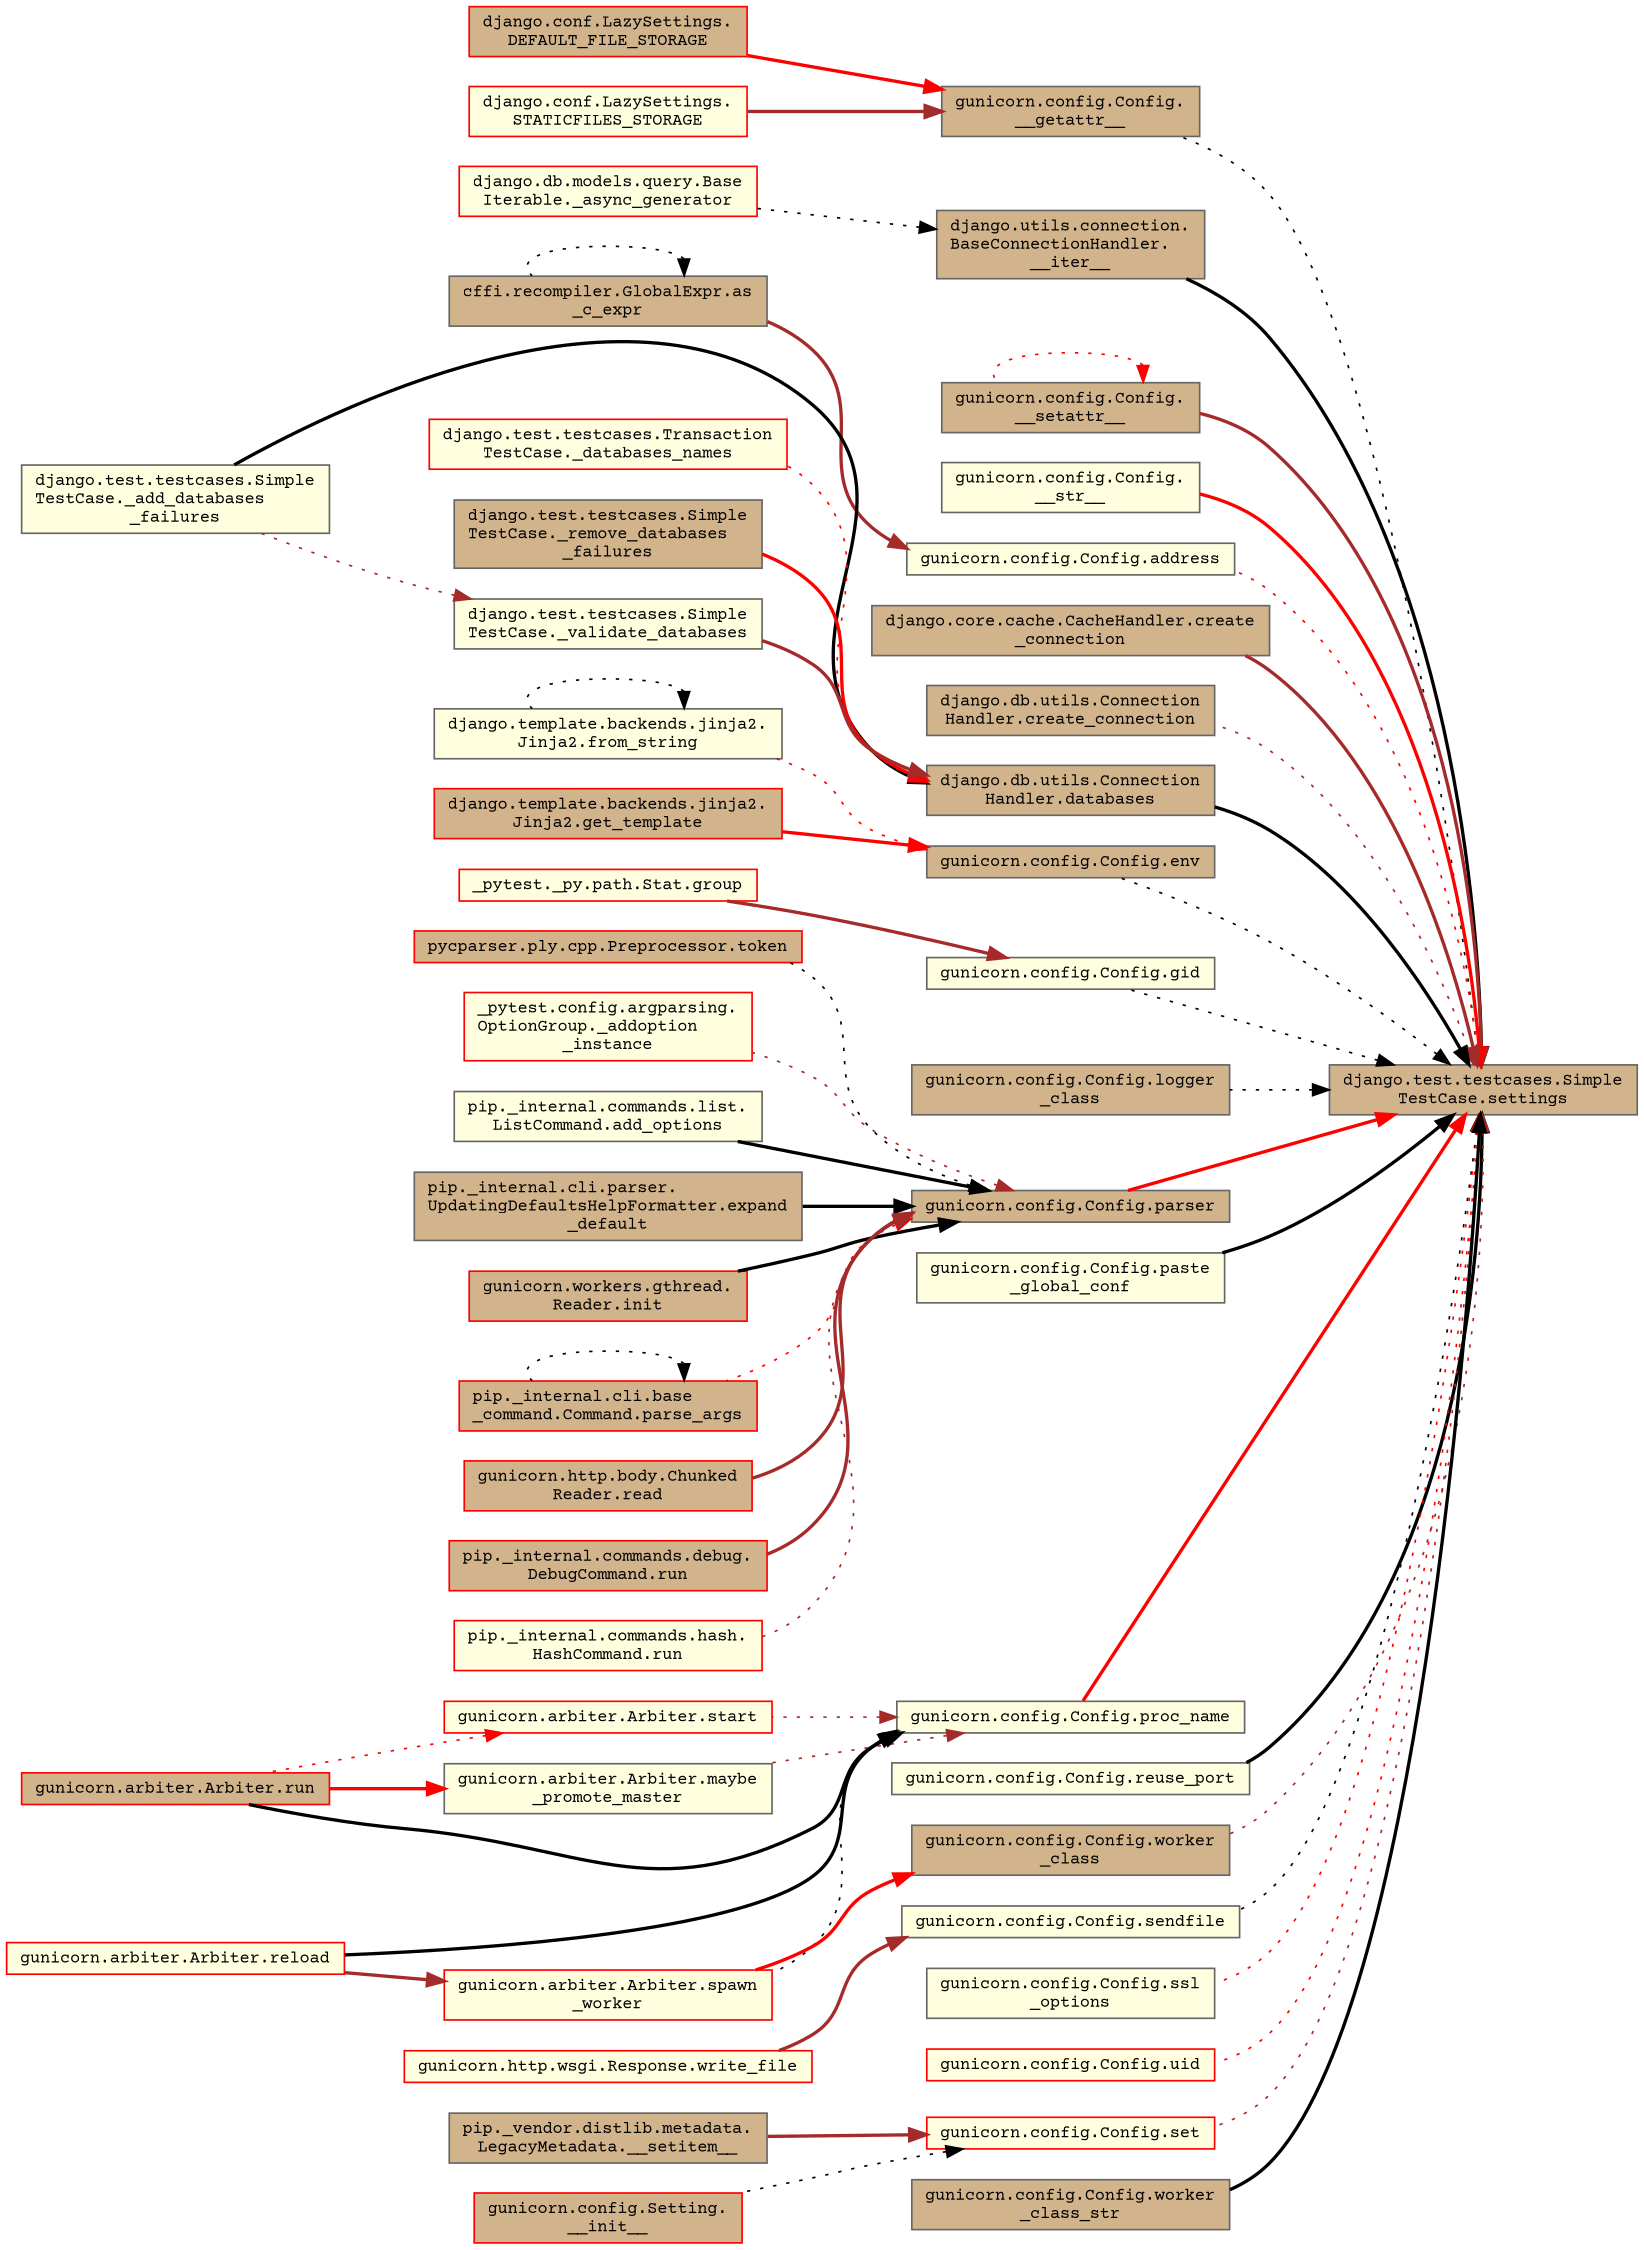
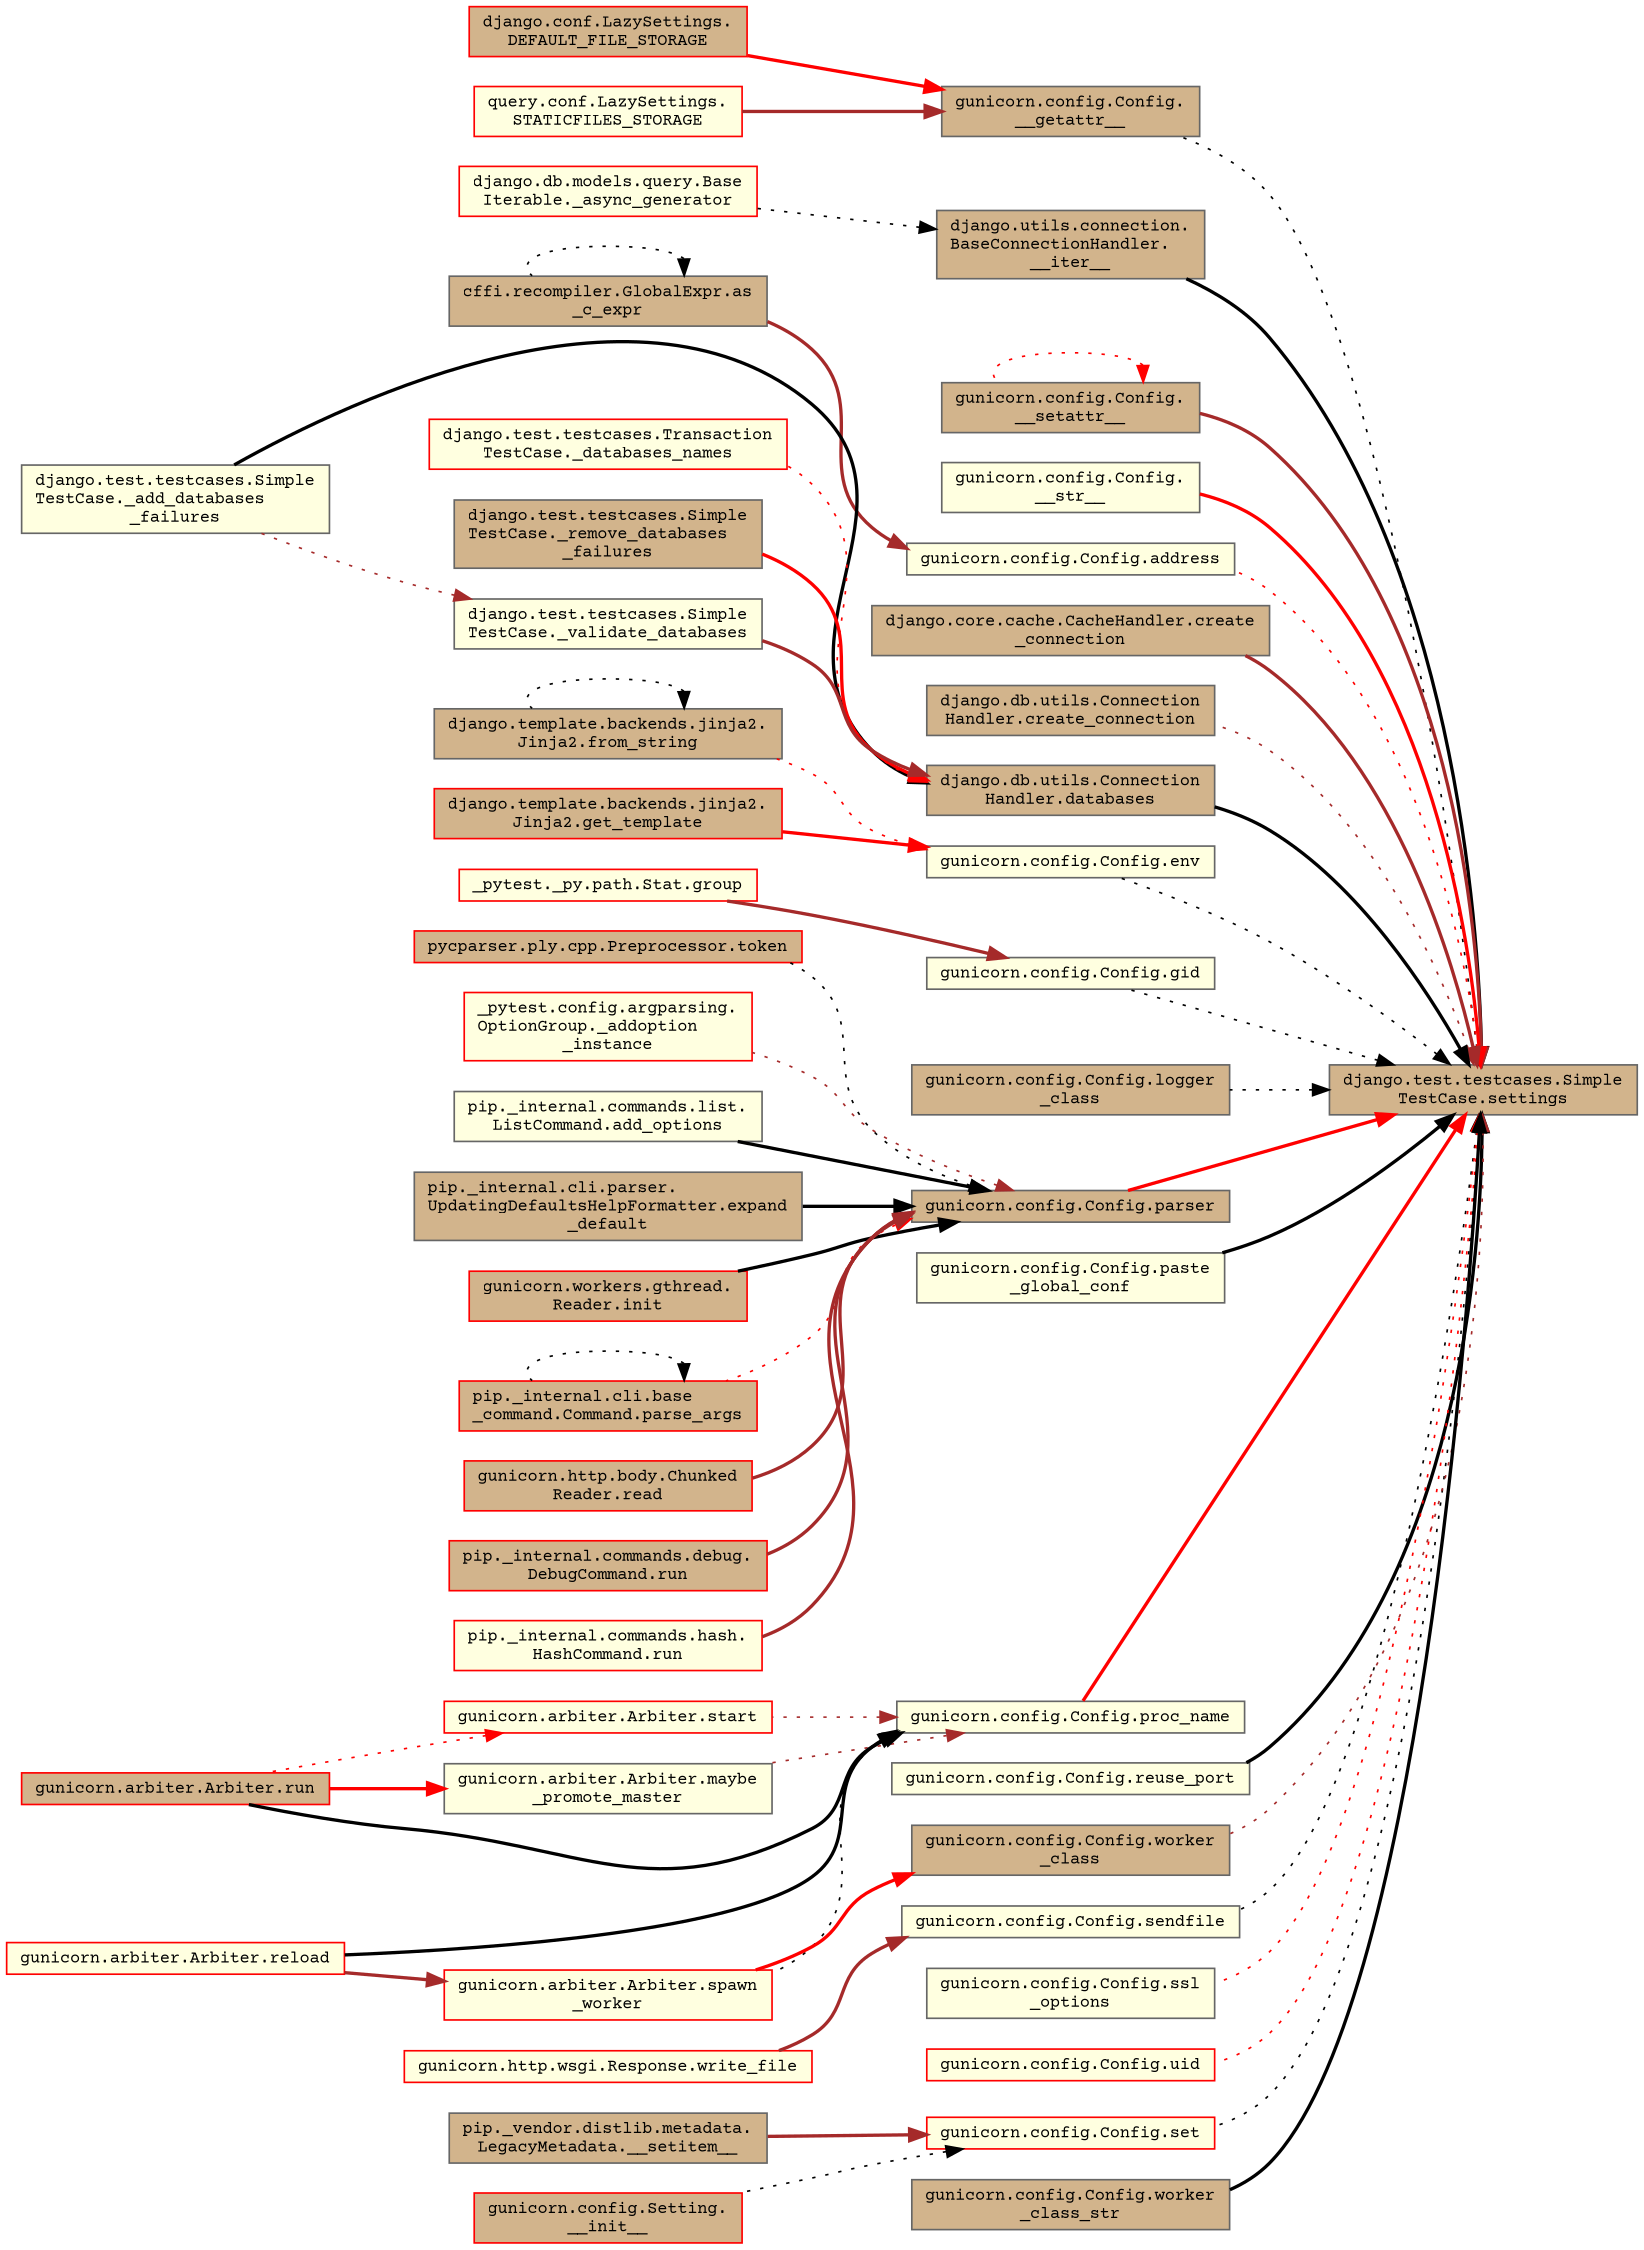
node "django.conf.LazySettings. STATICFILES_STORAGE": label "django.conf.LazySettings. STATICFILES_STORAGE" -> "query.conf.LazySettings. STATICFILES_STORAGE"
node "django.template.backends.jinja2. Jinja2.from_string": fillcolor lightyellow -> tan
node "gunicorn.config.Config.env": fillcolor tan -> lightyellow
edge "pip._internal.commands.hash. HashCommand.run" -> "gunicorn.config.Config.parser": style dotted -> bold
edge "gunicorn.config.Config.set" -> "django.test.testcases.Simple TestCase.settings": color brown -> black
